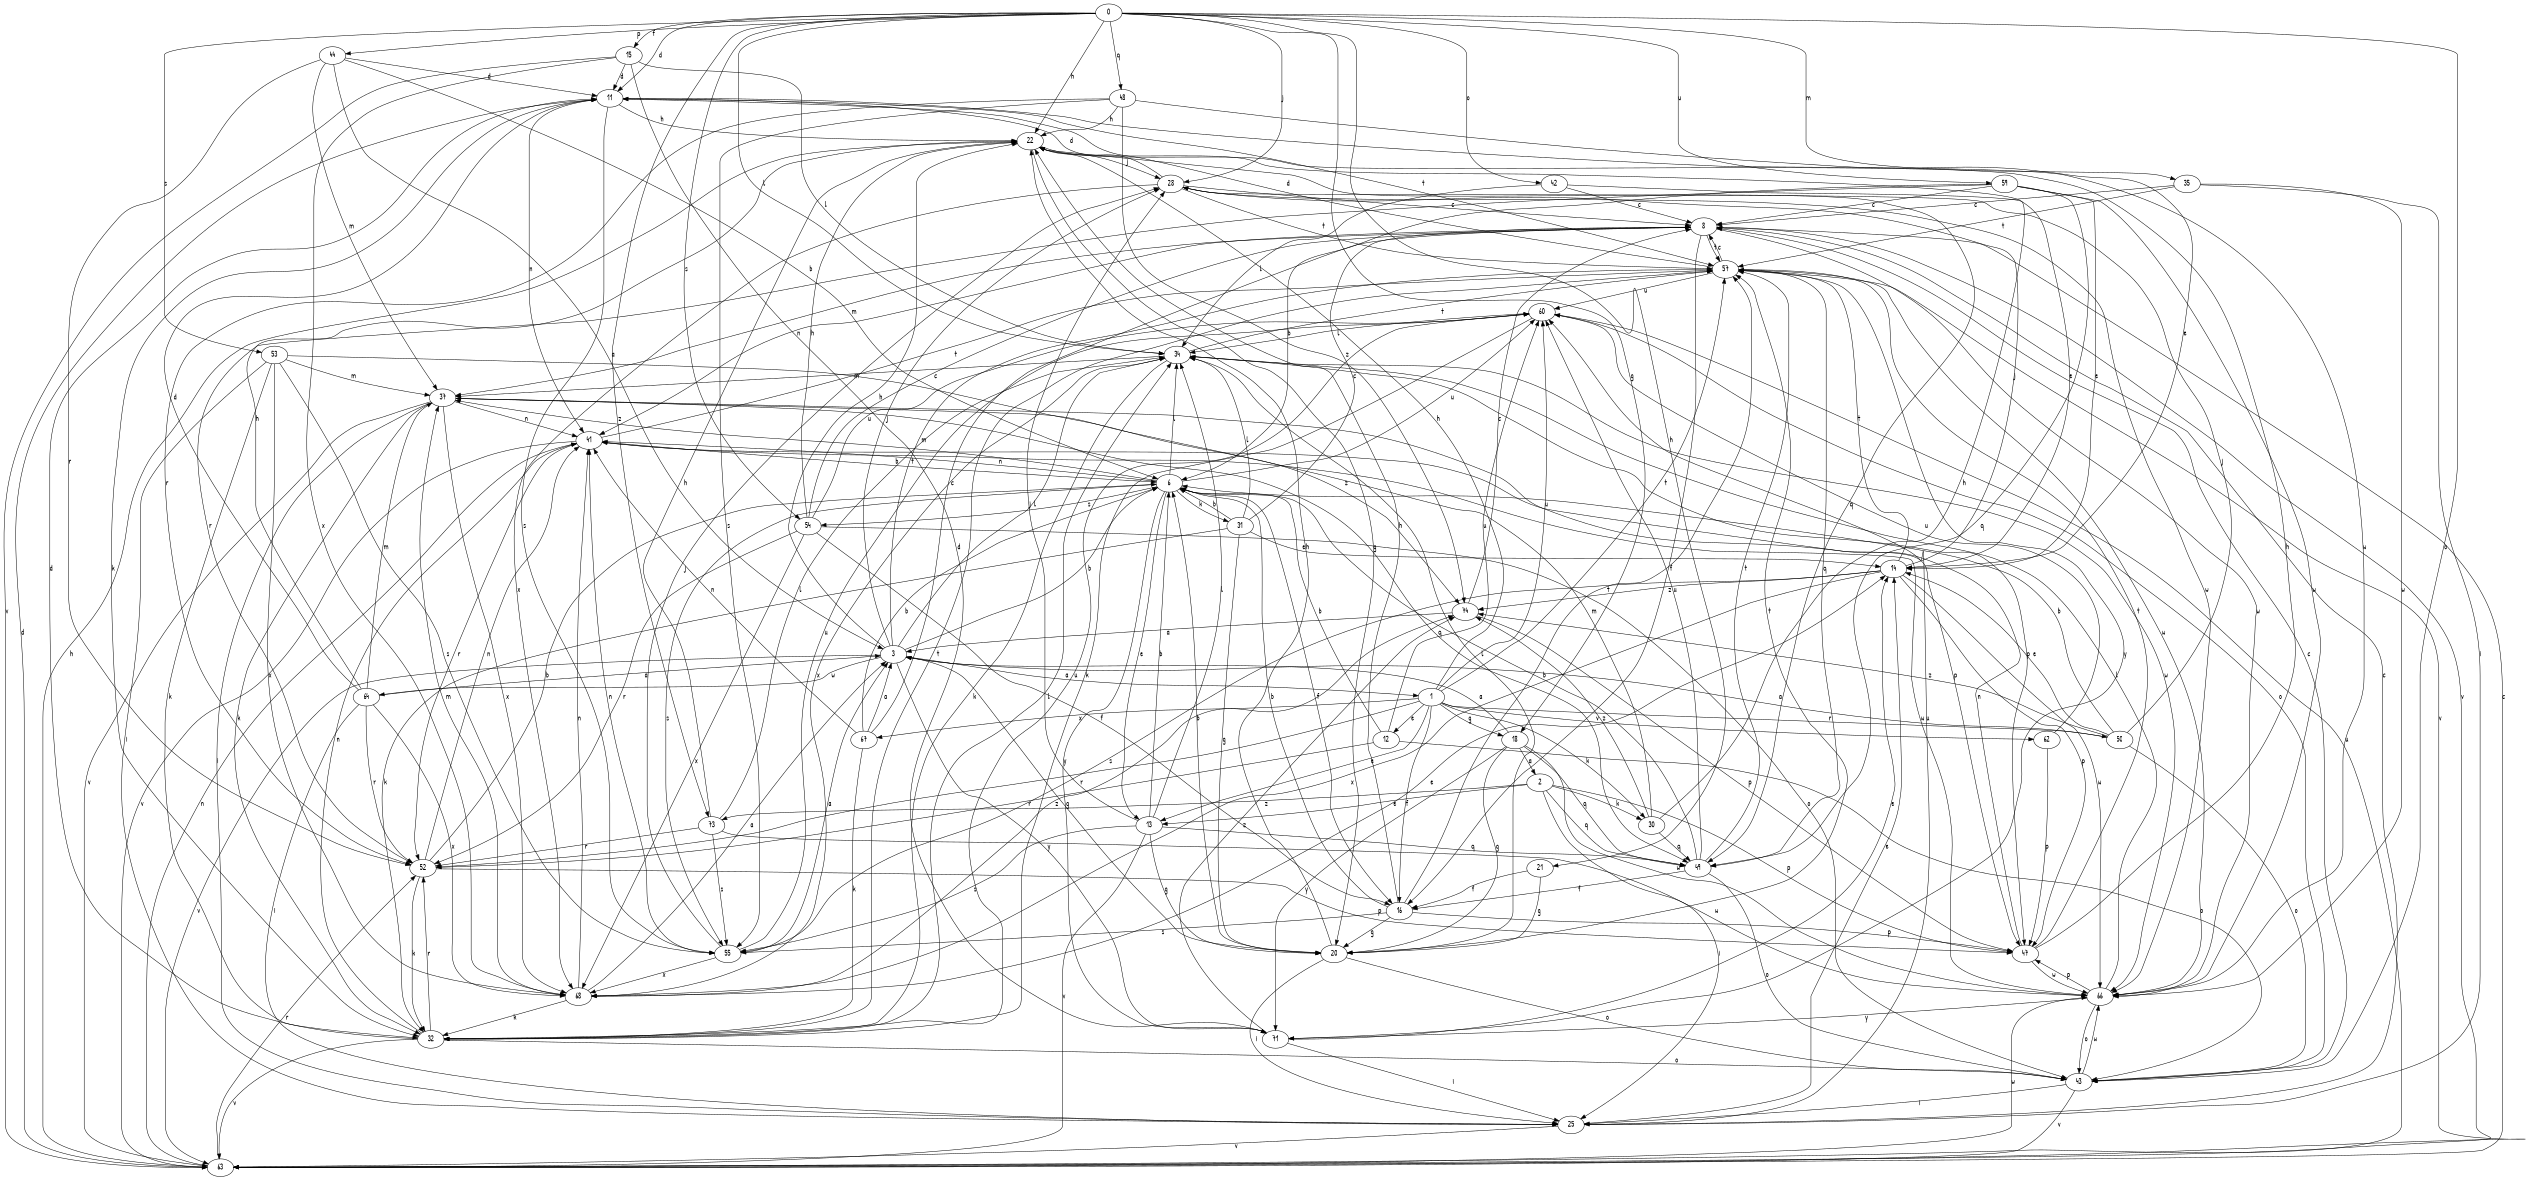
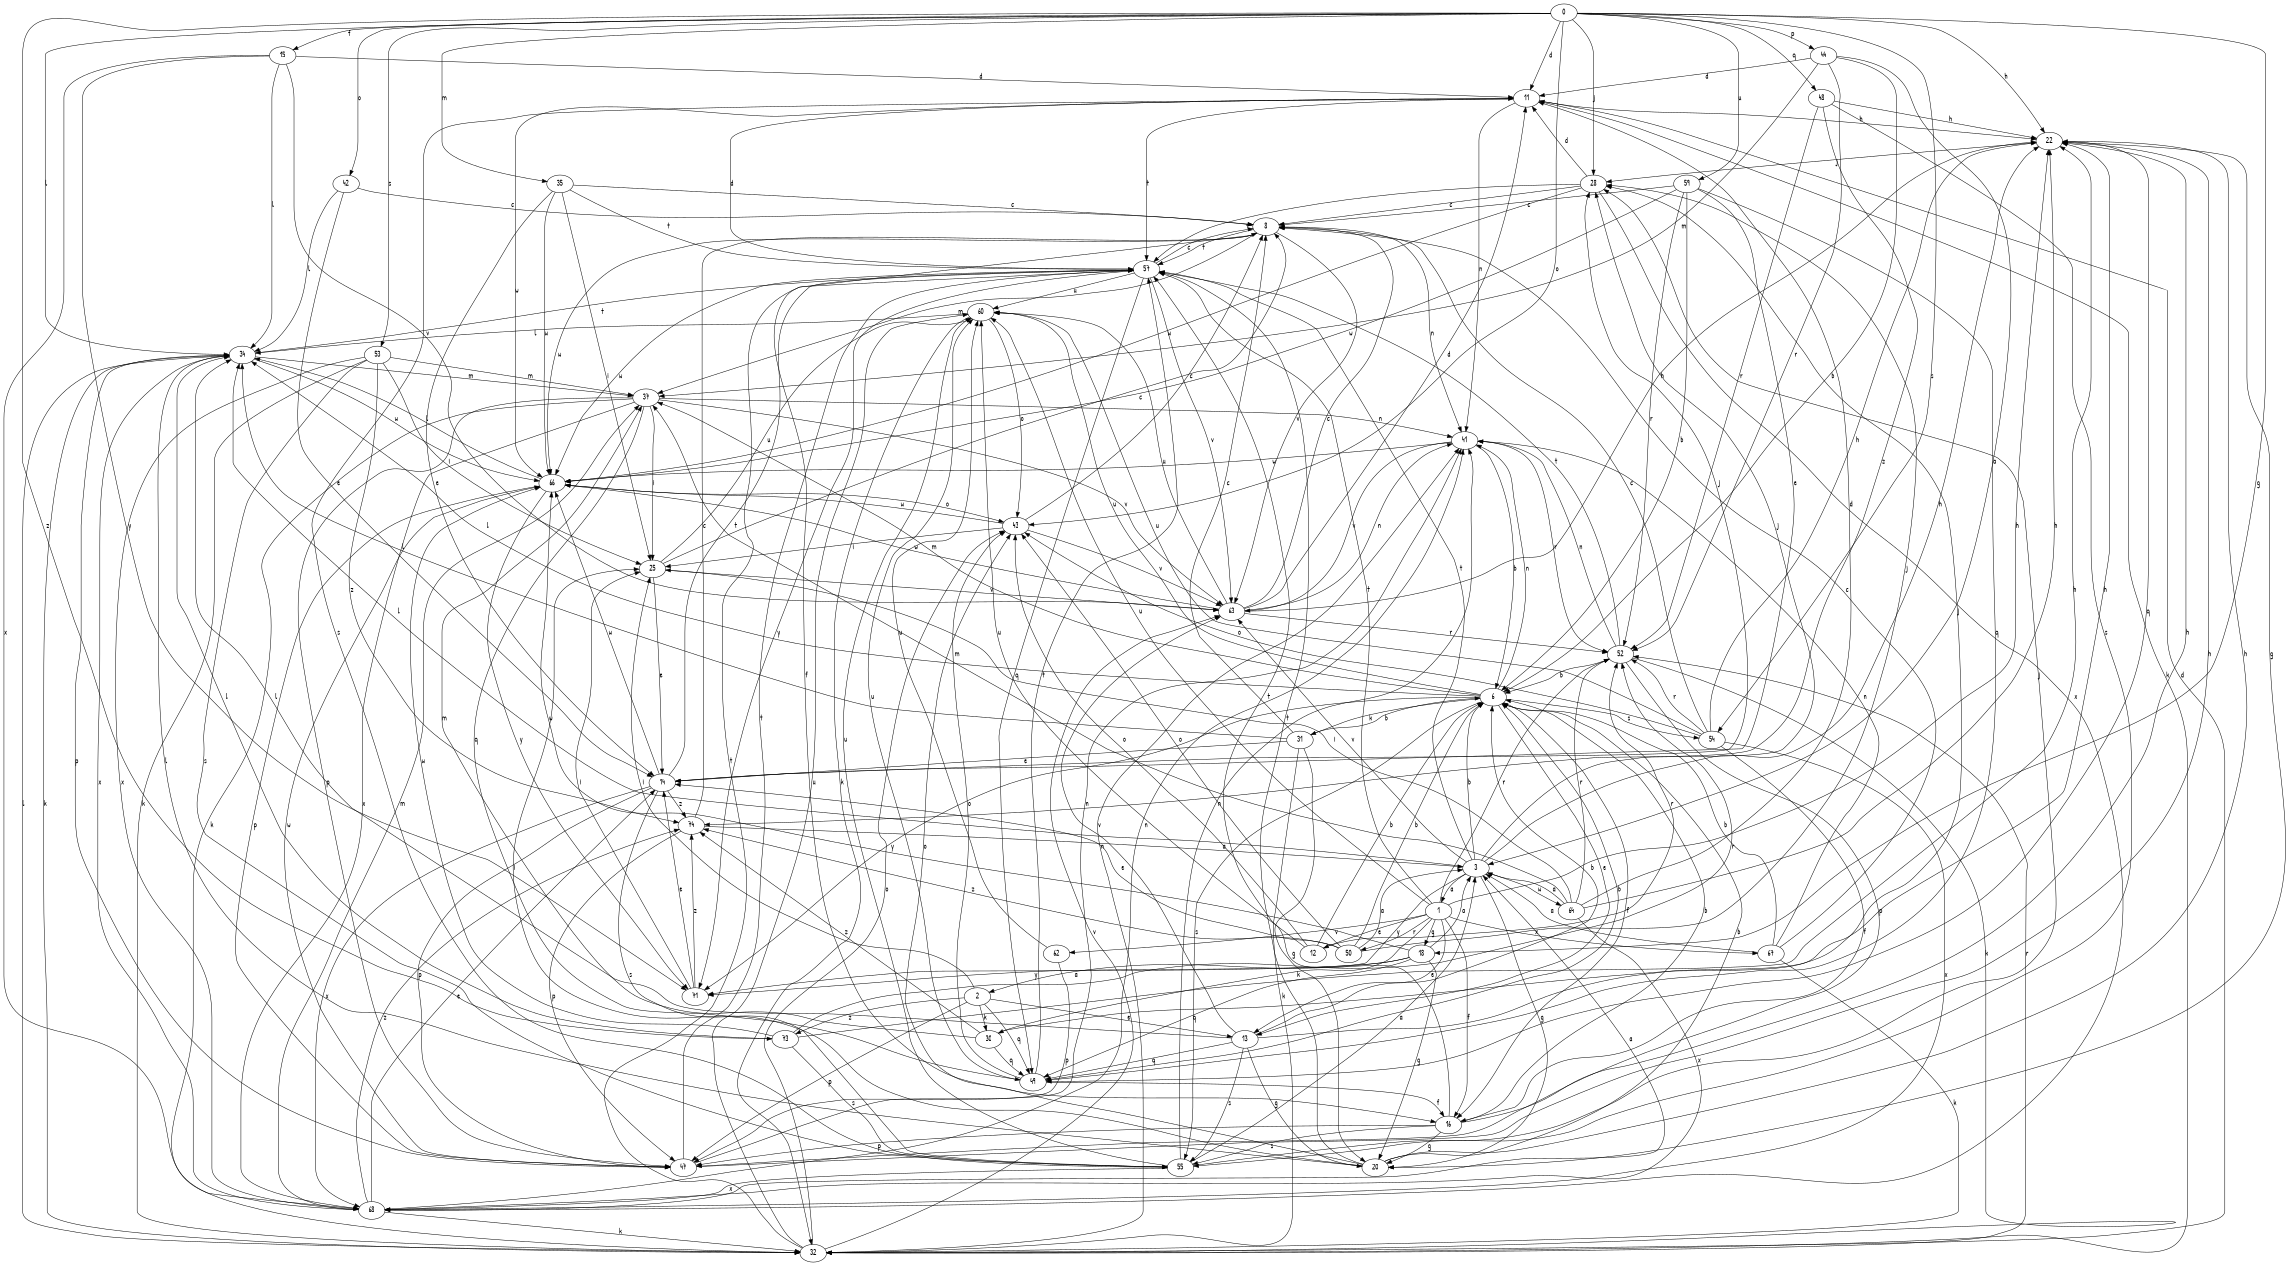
edge "48" -> "14": now "35" -> "14"
edge "41" -> "57": now "52" -> "57"
edge "15" -> "71": label "d" -> "y"
edge "34" -> "68": reversed
node "21": removed
